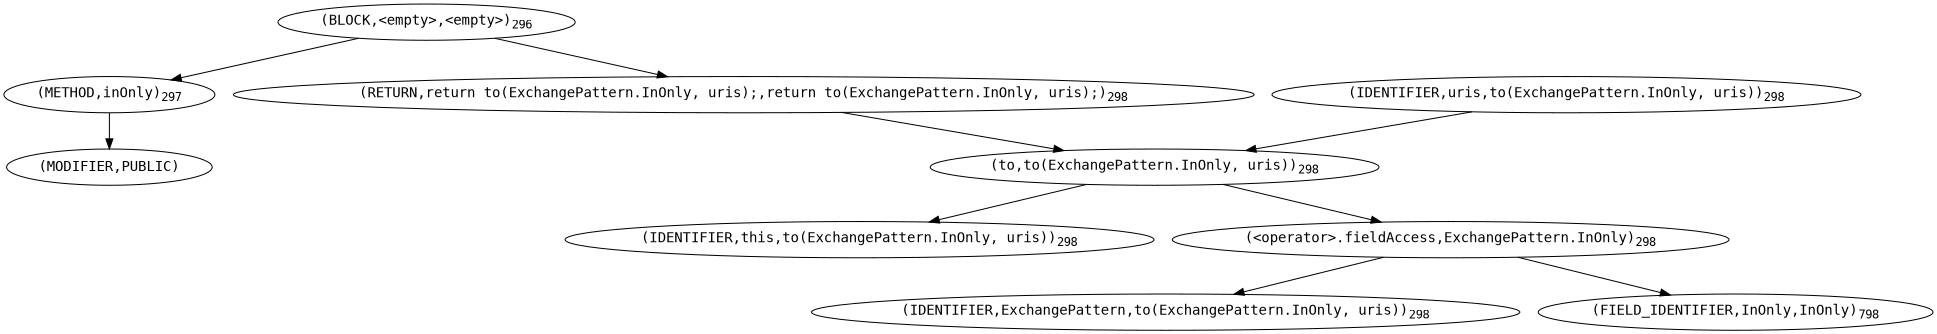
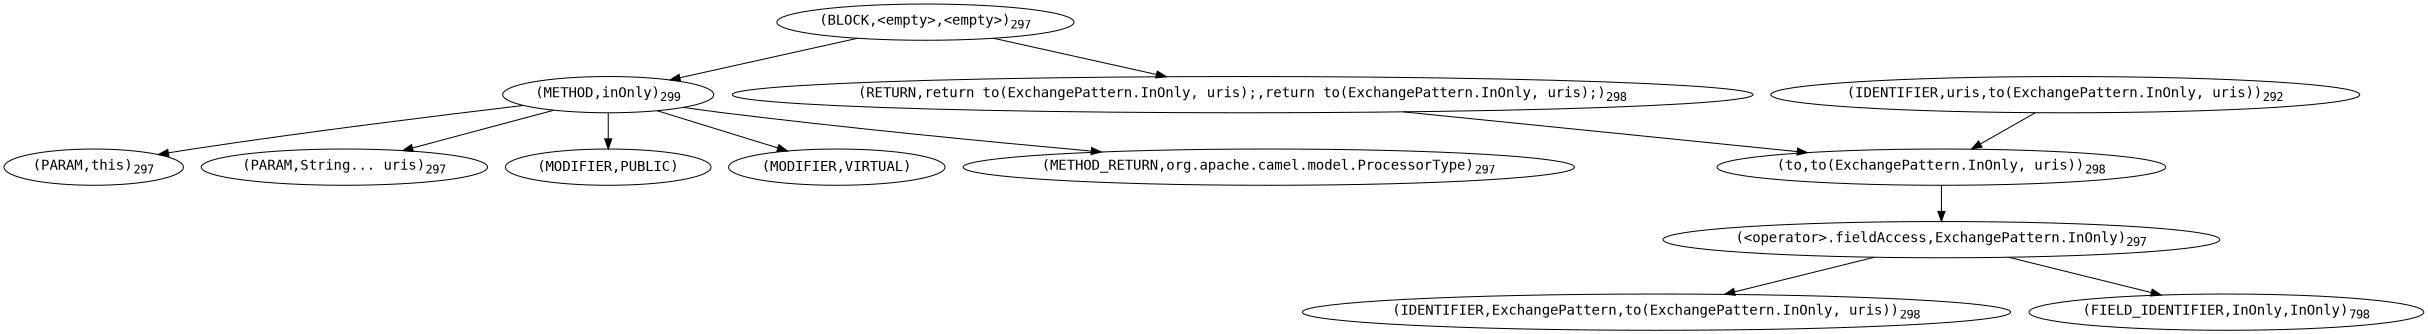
node "(BLOCK,<empty>,<empty>)": text "296" -> "297"
node "(METHOD,inOnly)": text "297" -> "299"
node "(IDENTIFIER,uris,to(ExchangePattern.InOnly, uris))": text "298" -> "292"
node "(PARAM,this)": added
node "(PARAM,String... uris)": added
node "(MODIFIER,VIRTUAL)": added
node "(METHOD_RETURN,org.apache.camel.model.ProcessorType)": added
node "(<operator>.fieldAccess,ExchangePattern.InOnly)": text "298" -> "297"
node "(IDENTIFIER,this,to(ExchangePattern.InOnly, uris))": removed
